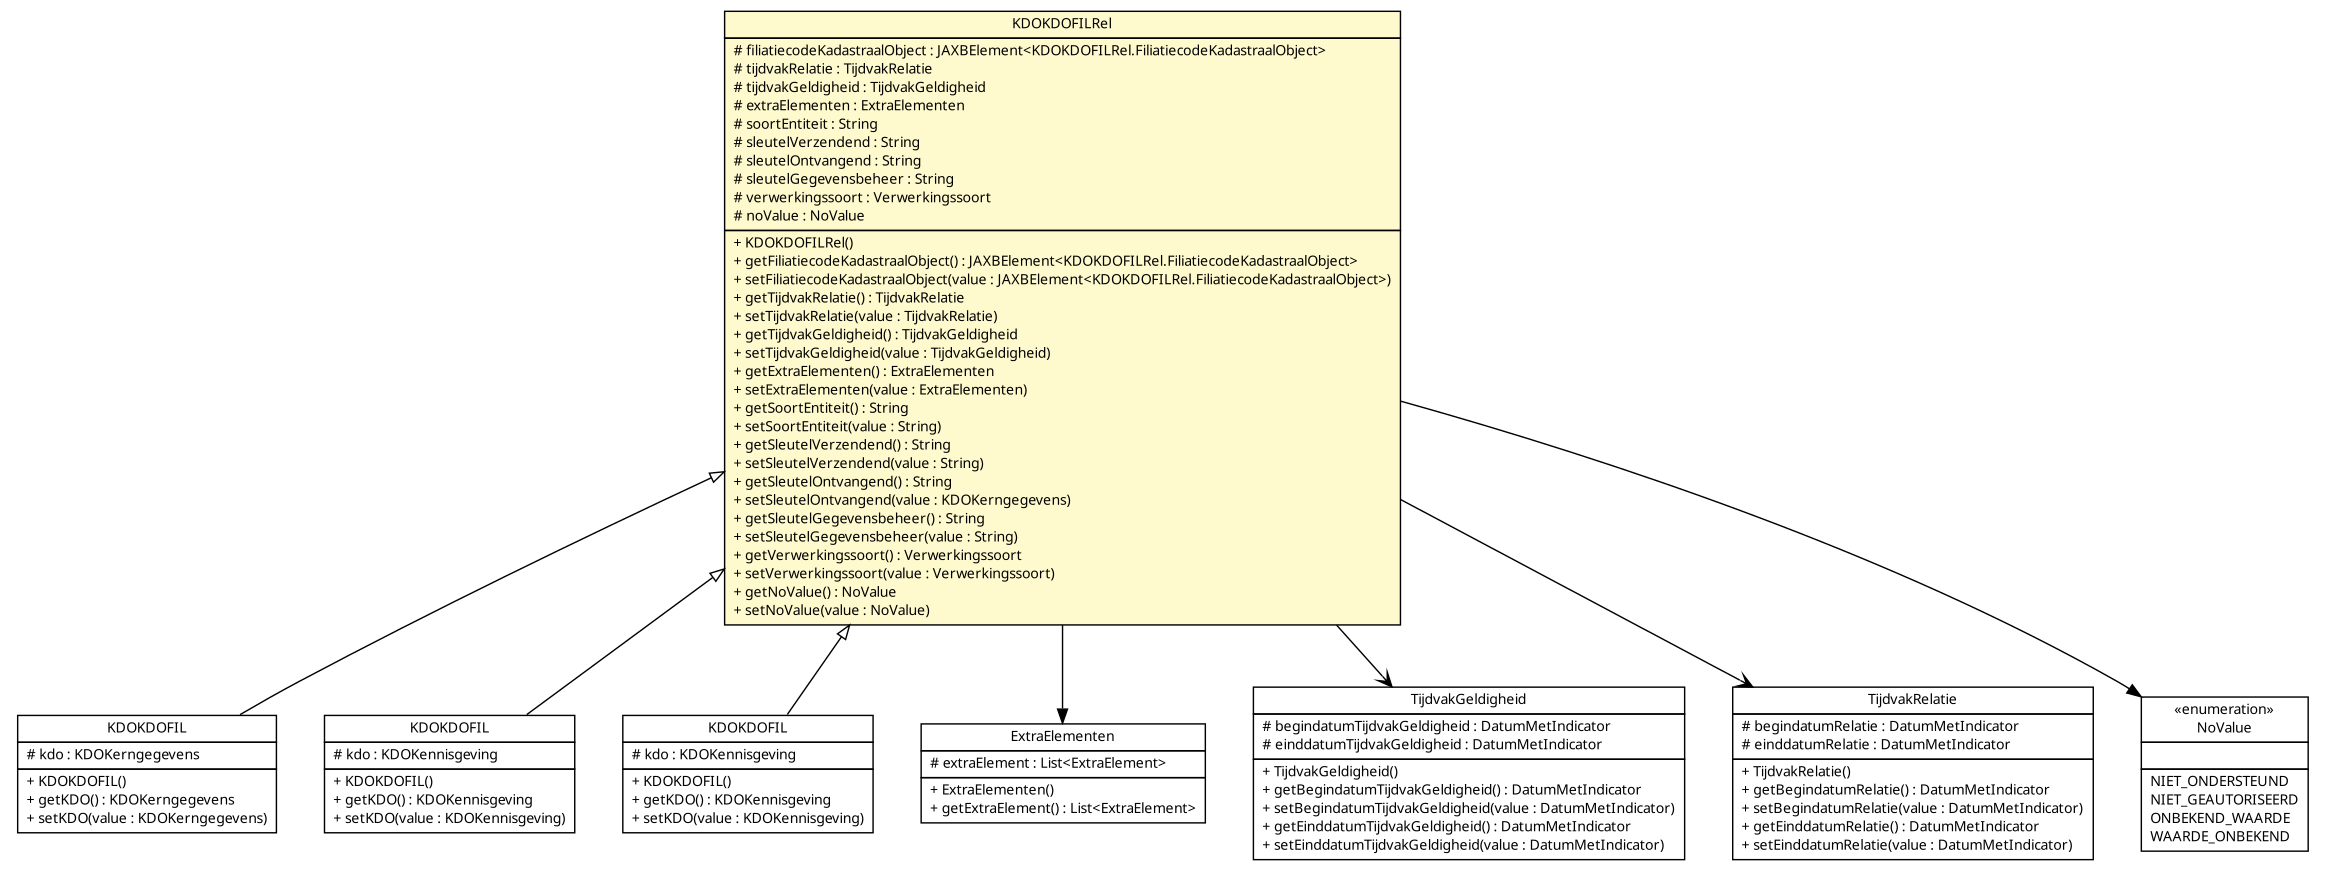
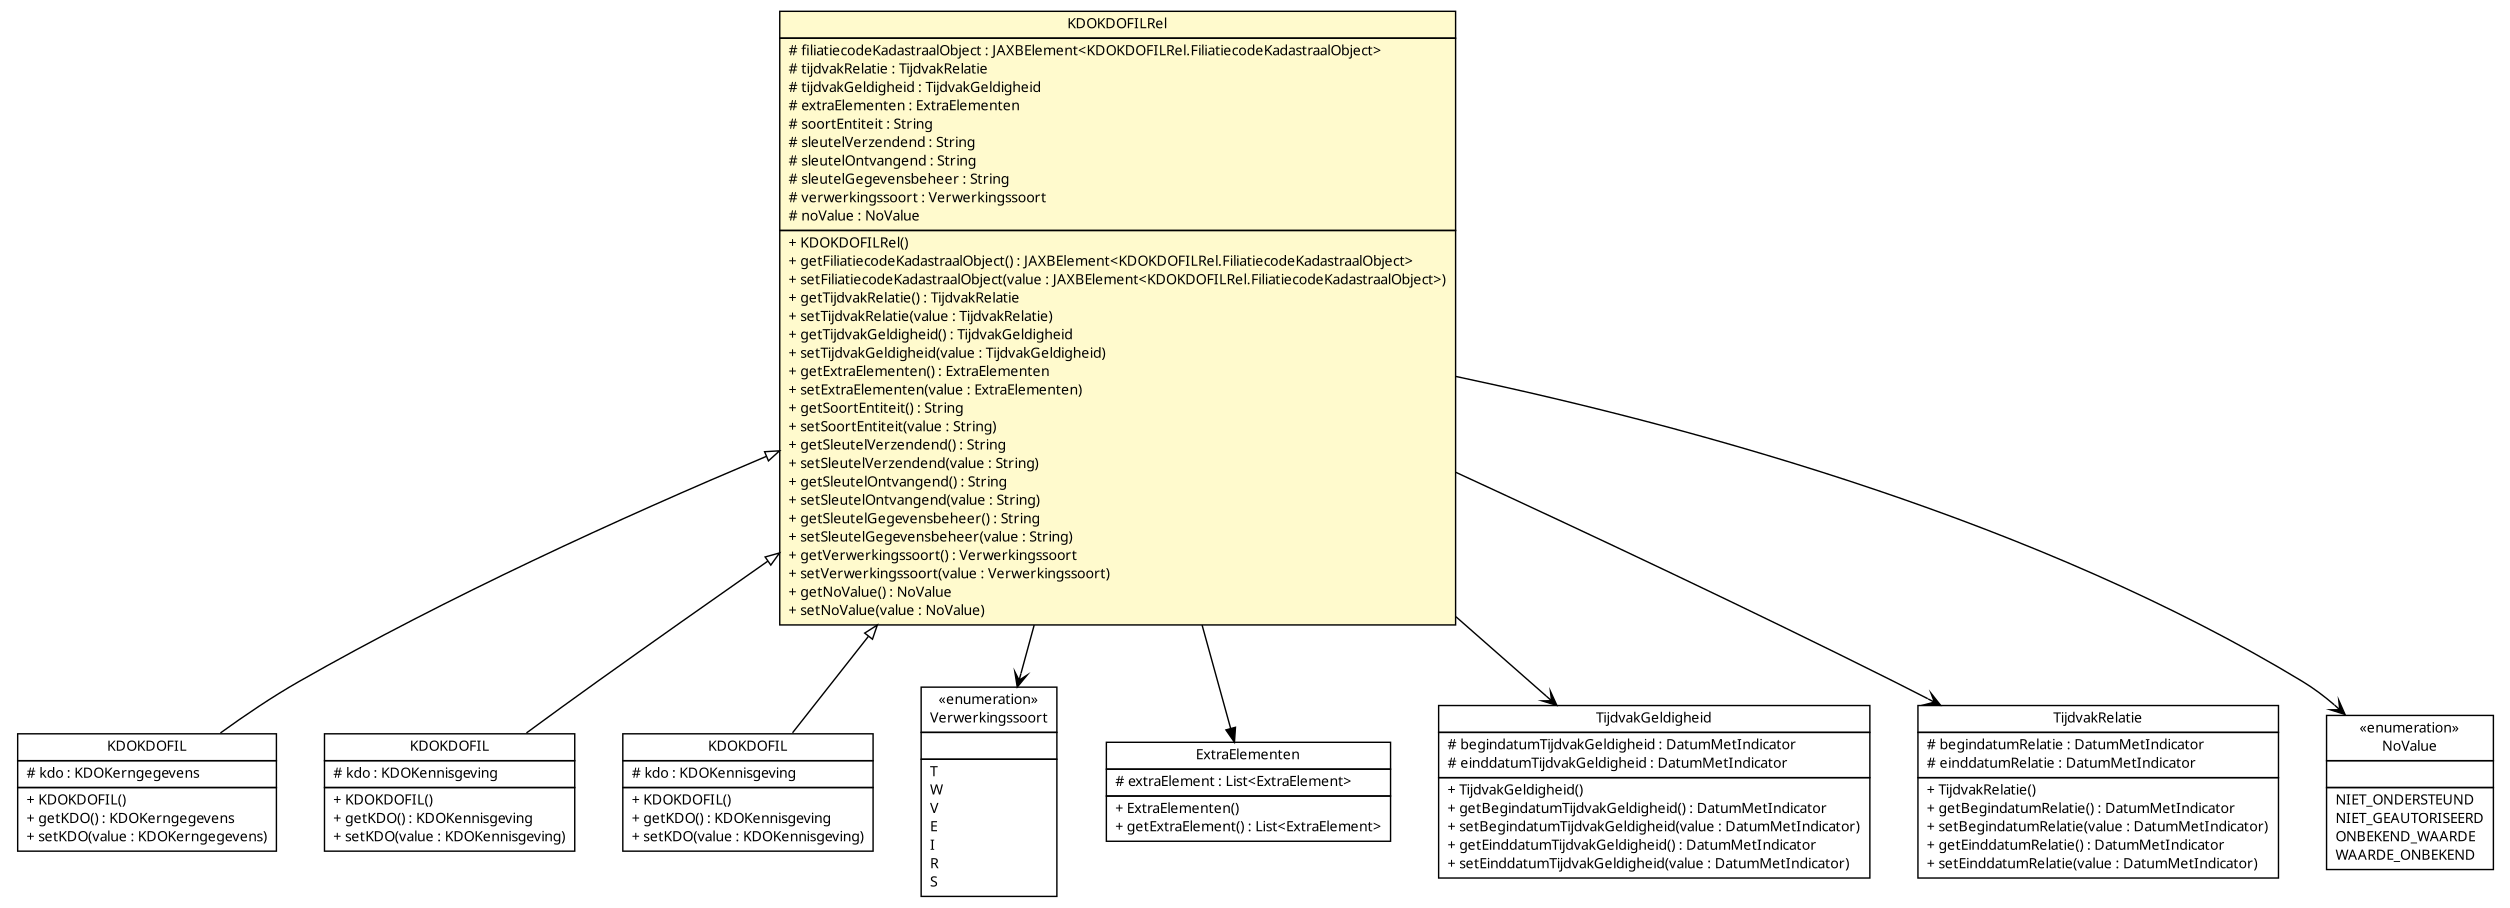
node "KDOKDOFILRel": text "+ setSleutelOntvangend(value : KDOKerngegevens)" -> "+ setSleutelOntvangend(value : String)"
edge "KDOKDOFILRel" -> "NoValue": arrowhead normal -> open
node "Verwerkingssoort": added
